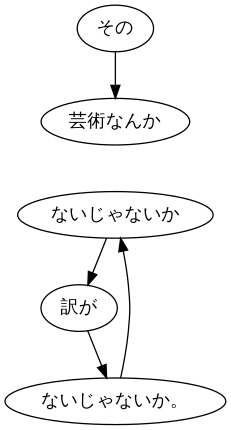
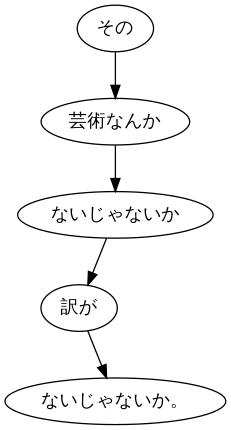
edge "ないじゃないか。" -> "ないじゃないか": now "芸術なんか" -> "ないじゃないか"
